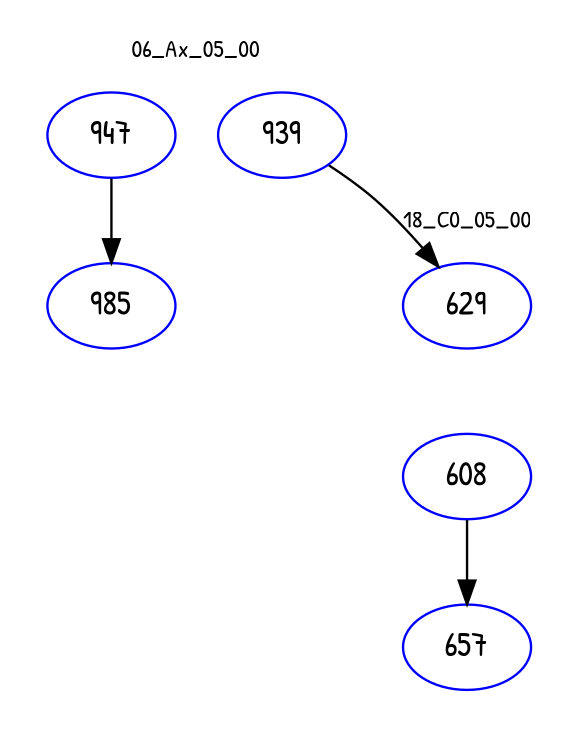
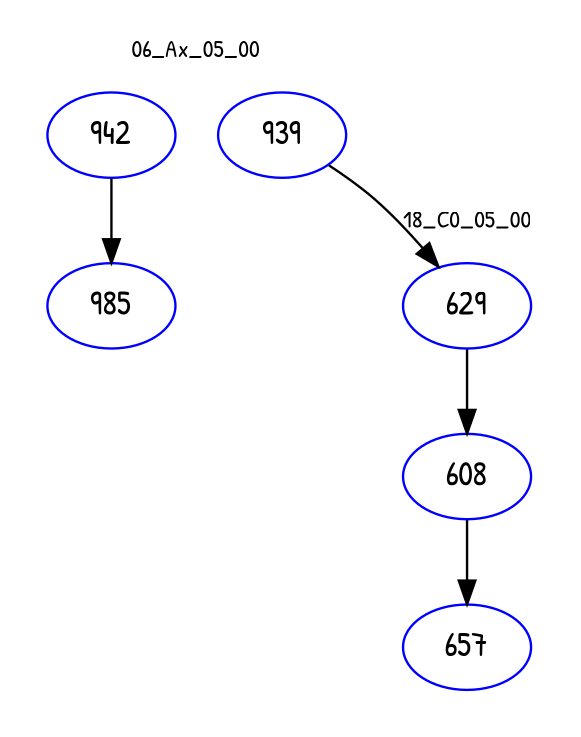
node "947": label "947" -> "942"
edge "629" -> "608": added
